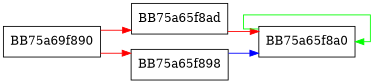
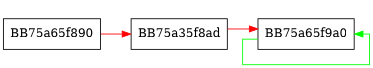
node "BB75a65f8ad": label "BB75a65f8ad" -> "BB75a35f8ad"
node "BB75a69f890": label "BB75a69f890" -> "BB75a65f890"
node "BB75a65f8a0": label "BB75a65f8a0" -> "BB75a65f9a0"
node "BB75a65f898": removed
